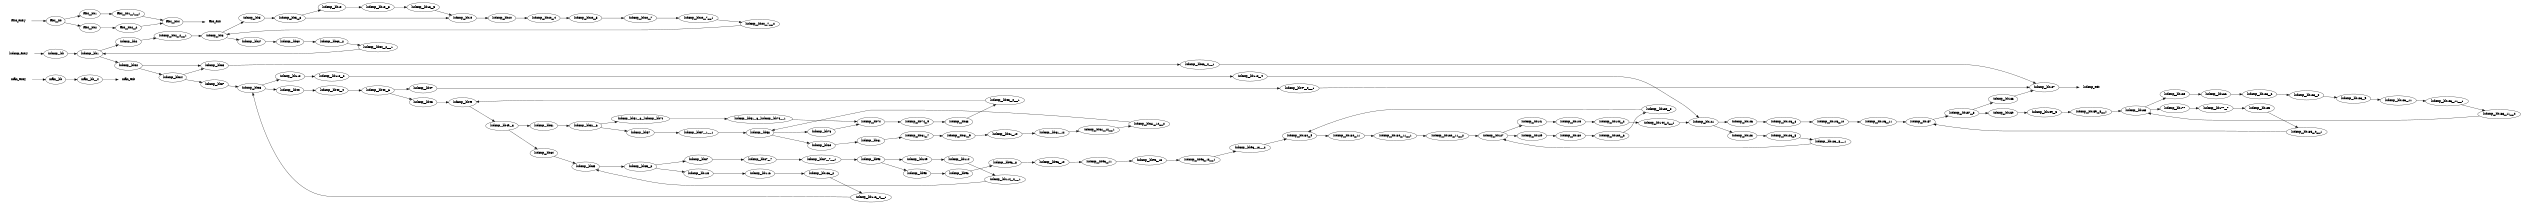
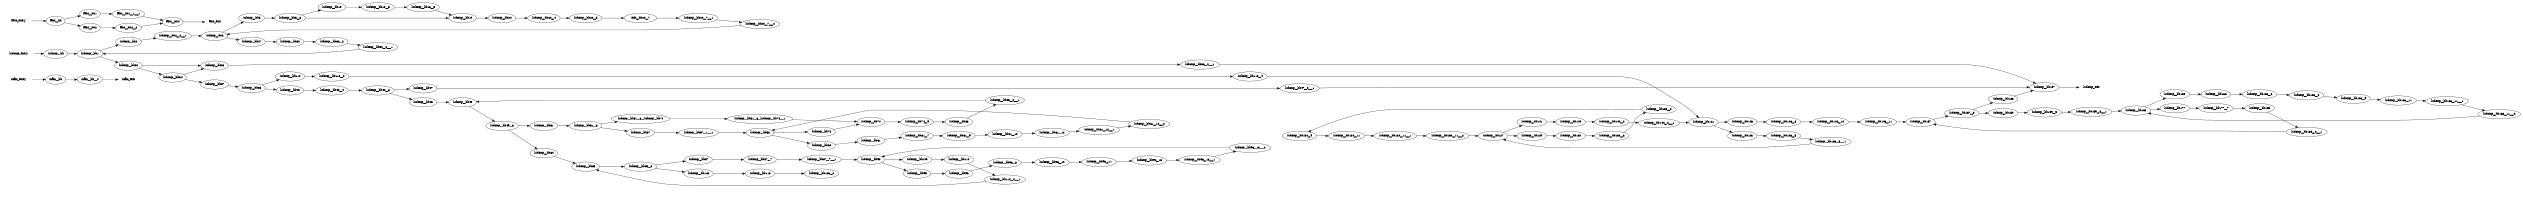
node "ludcmp__bb20__7": label "ludcmp__bb20__7" -> "exit__bb20__7"
edge "ludcmp__bb96__13___2" -> "ludcmp__bb130__9": now "ludcmp__bb96__13___2" -> "ludcmp__bb93"
node "ludcmp__bb116__2___1": removed
